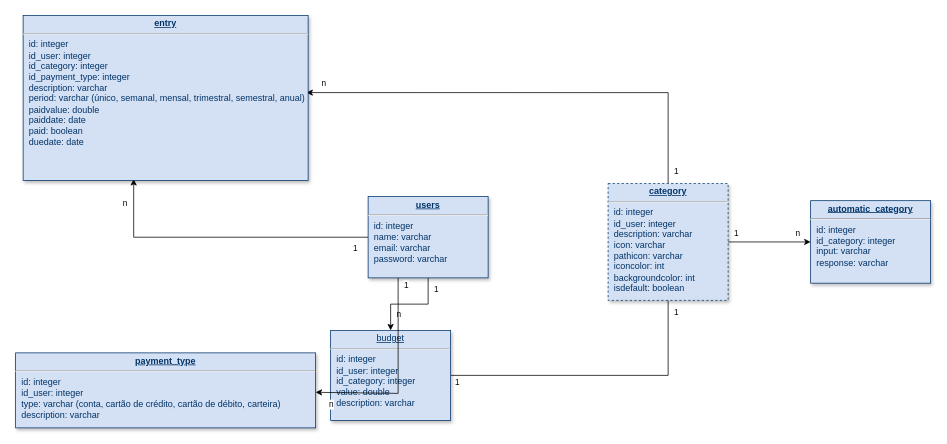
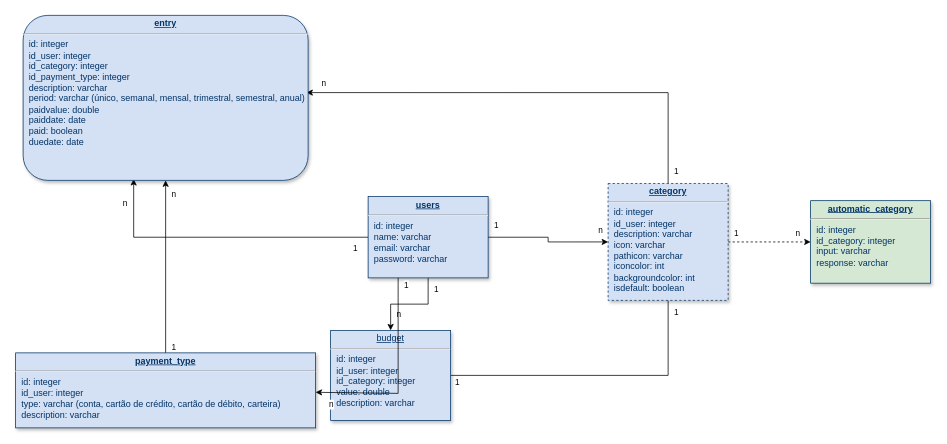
node "entry id: integer id_user: integer id_category: integer id_payment_type: integer description: varchar period: varchar (único, semanal, mensal, trimestral, semestral, anual) paidvalue: double paiddate: date paid: boolean duedate: date": shape rectangle -> rounded rectangle
edge "users id: integer name: varchar email: varchar password: varchar" -> "category id: integer id_user: integer description: varchar icon: varchar pathicon: varchar iconcolor: int backgroundcolor: int isdefault: boolean": added, labels "1", "n"
edge "category id: integer id_user: integer description: varchar icon: varchar pathicon: varchar iconcolor: int backgroundcolor: int isdefault: boolean" -> "automatic_category id: integer id_category: integer input: varchar response: varchar": style solid -> dashed
node "automatic_category id: integer id_category: integer input: varchar response: varchar": fillcolor #d4e1f5 -> #d5e8d4
edge "payment_type id: integer id_user: integer type: varchar (conta, cartão de crédito, cartão de débito, carteira) description: varchar" -> "entry id: integer id_user: integer id_category: integer id_payment_type: integer description: varchar period: varchar (único, semanal, mensal, trimestral, semestral, anual) paidvalue: double paiddate: date paid: boolean duedate: date": added, labels "1", "n"
